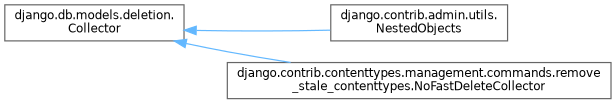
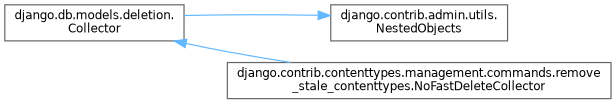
edge "django.contrib.admin.utils. NestedObjects" -> "django.db.models.deletion. Collector": reversed
